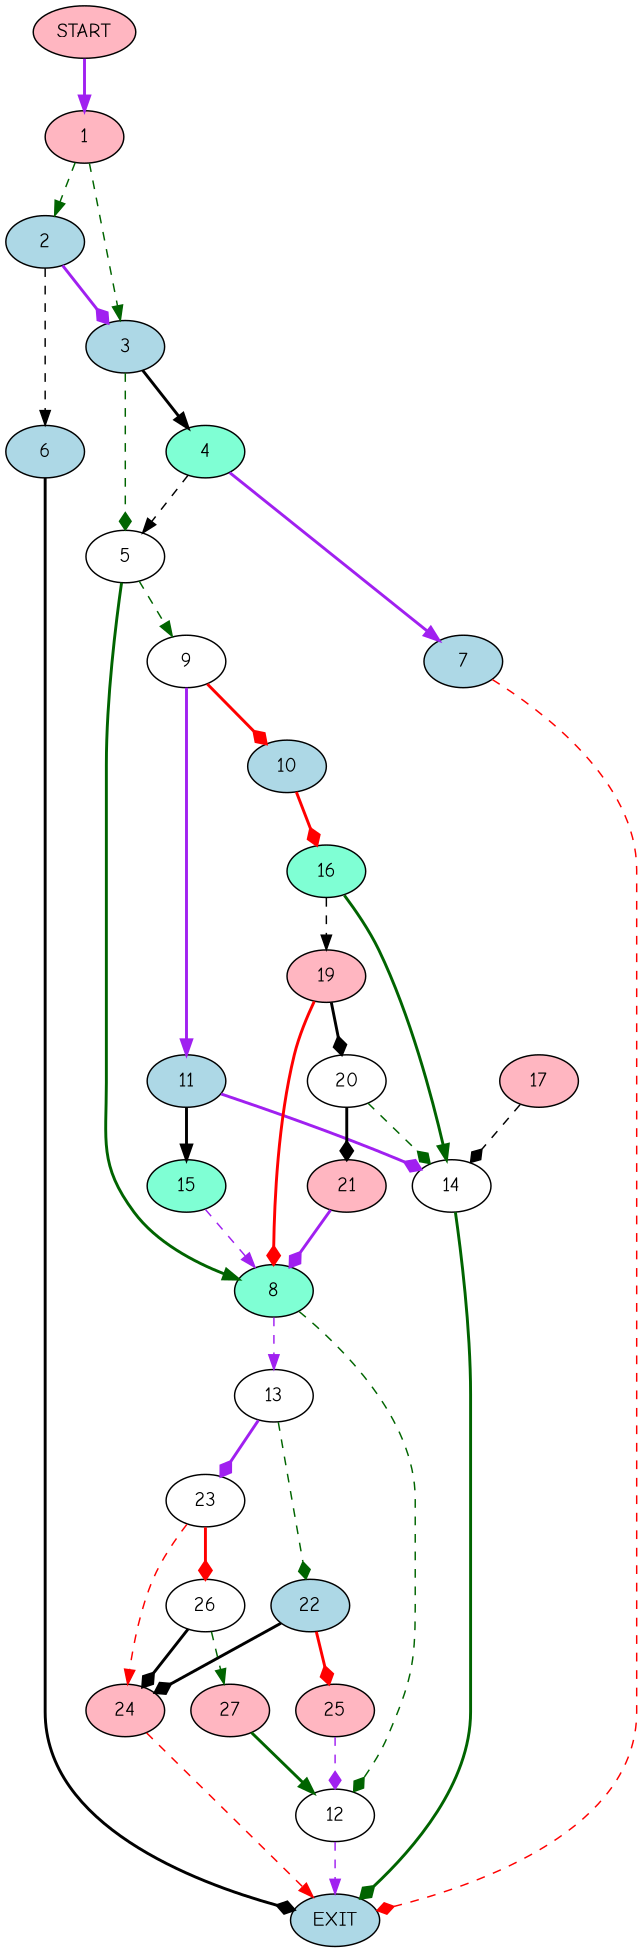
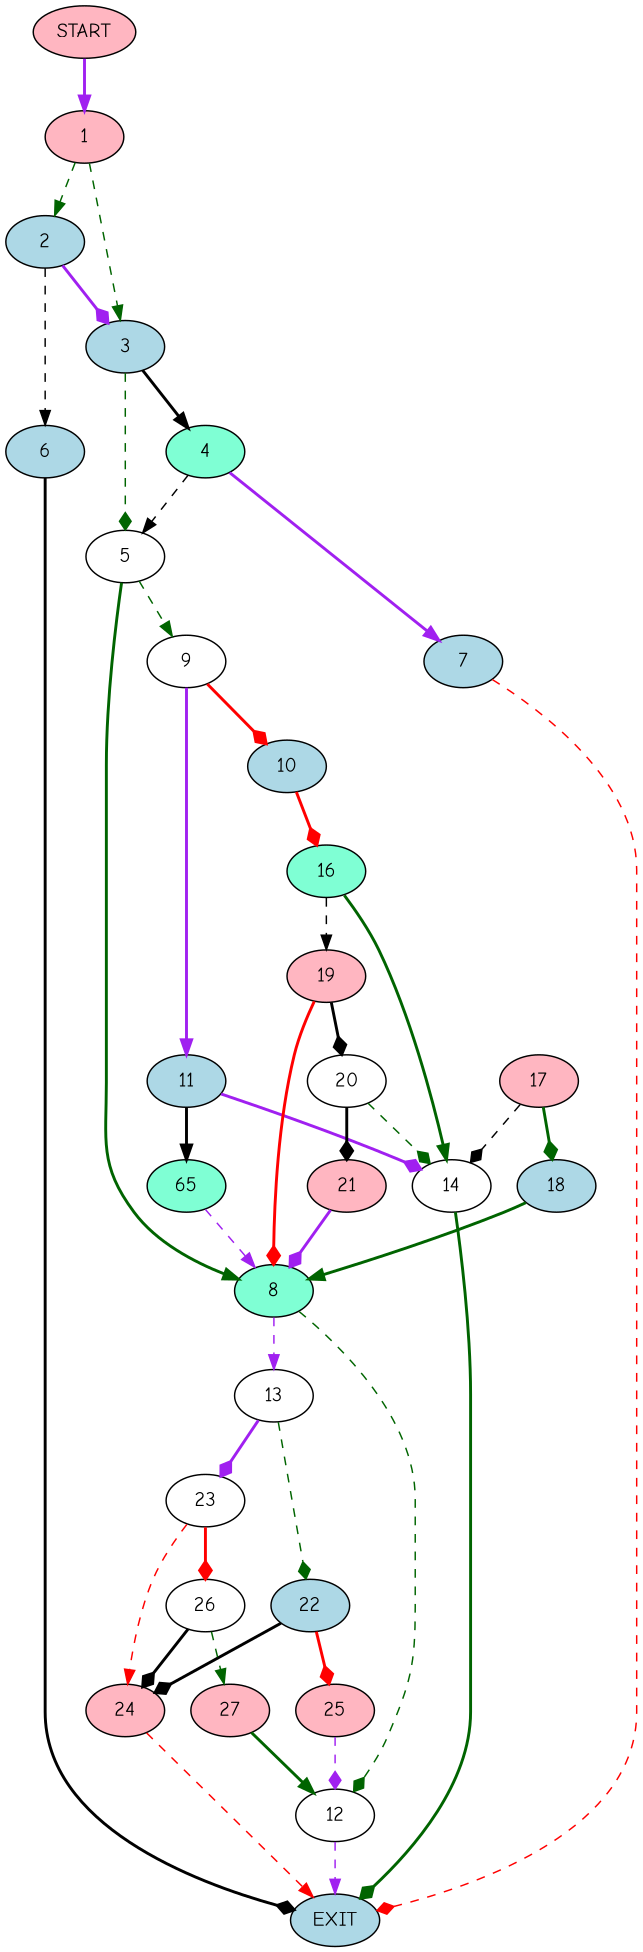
node "15": label "15" -> "65"
node "18": added
